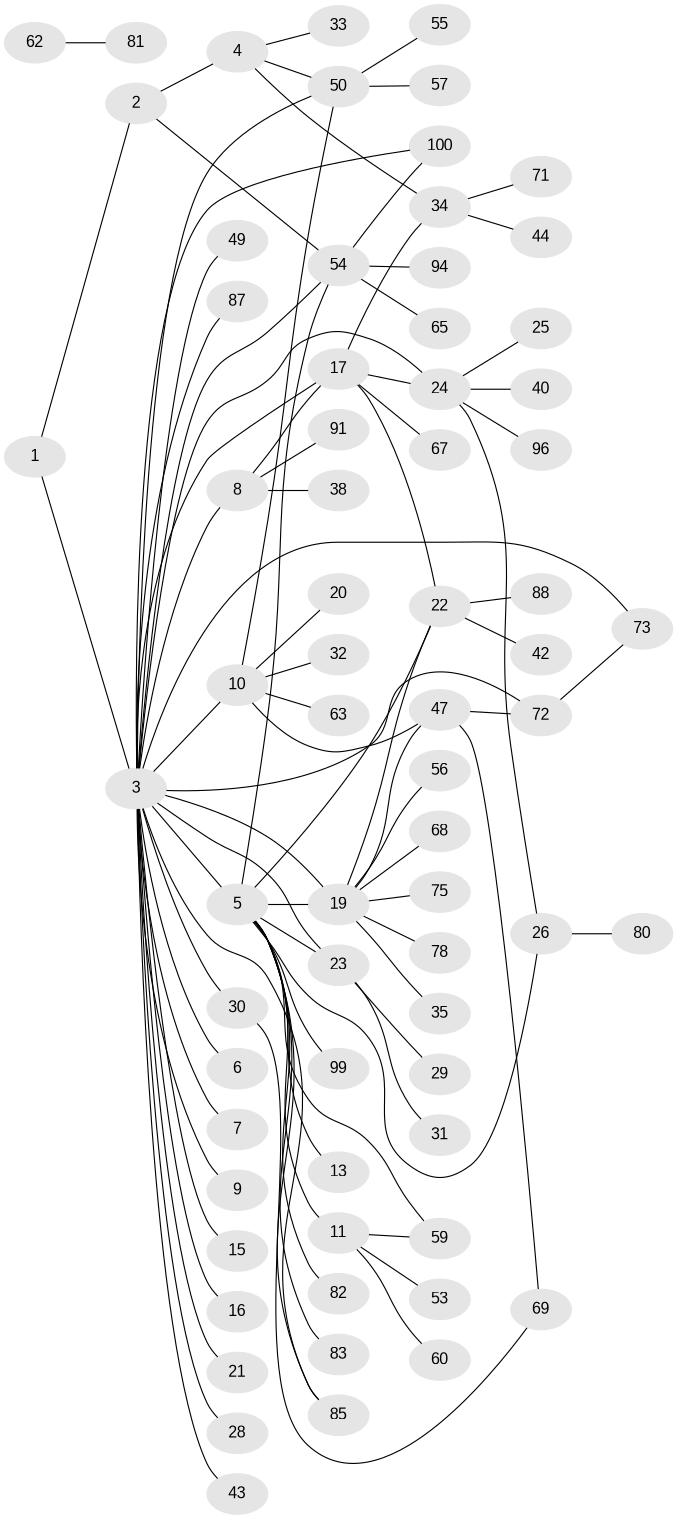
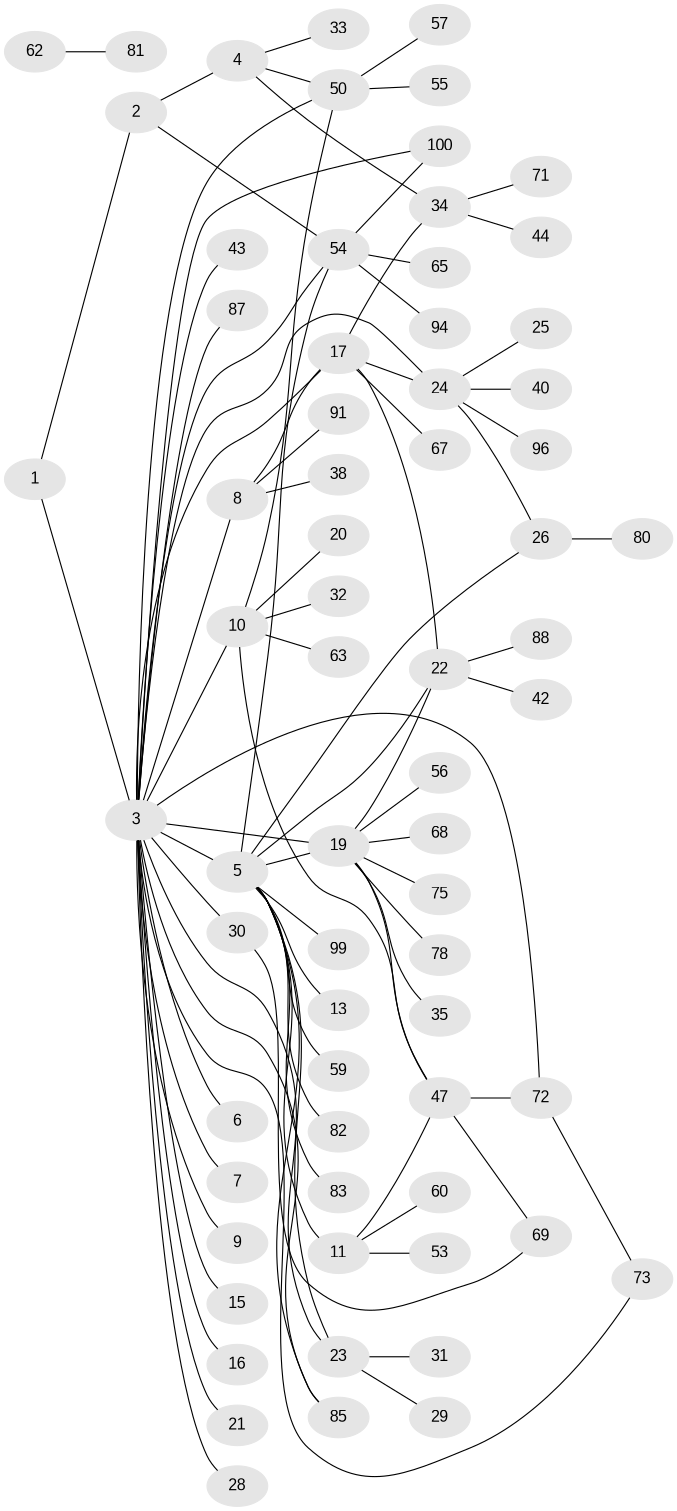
node "49": removed
edge "11" -- "59": now "11" -- "47"
